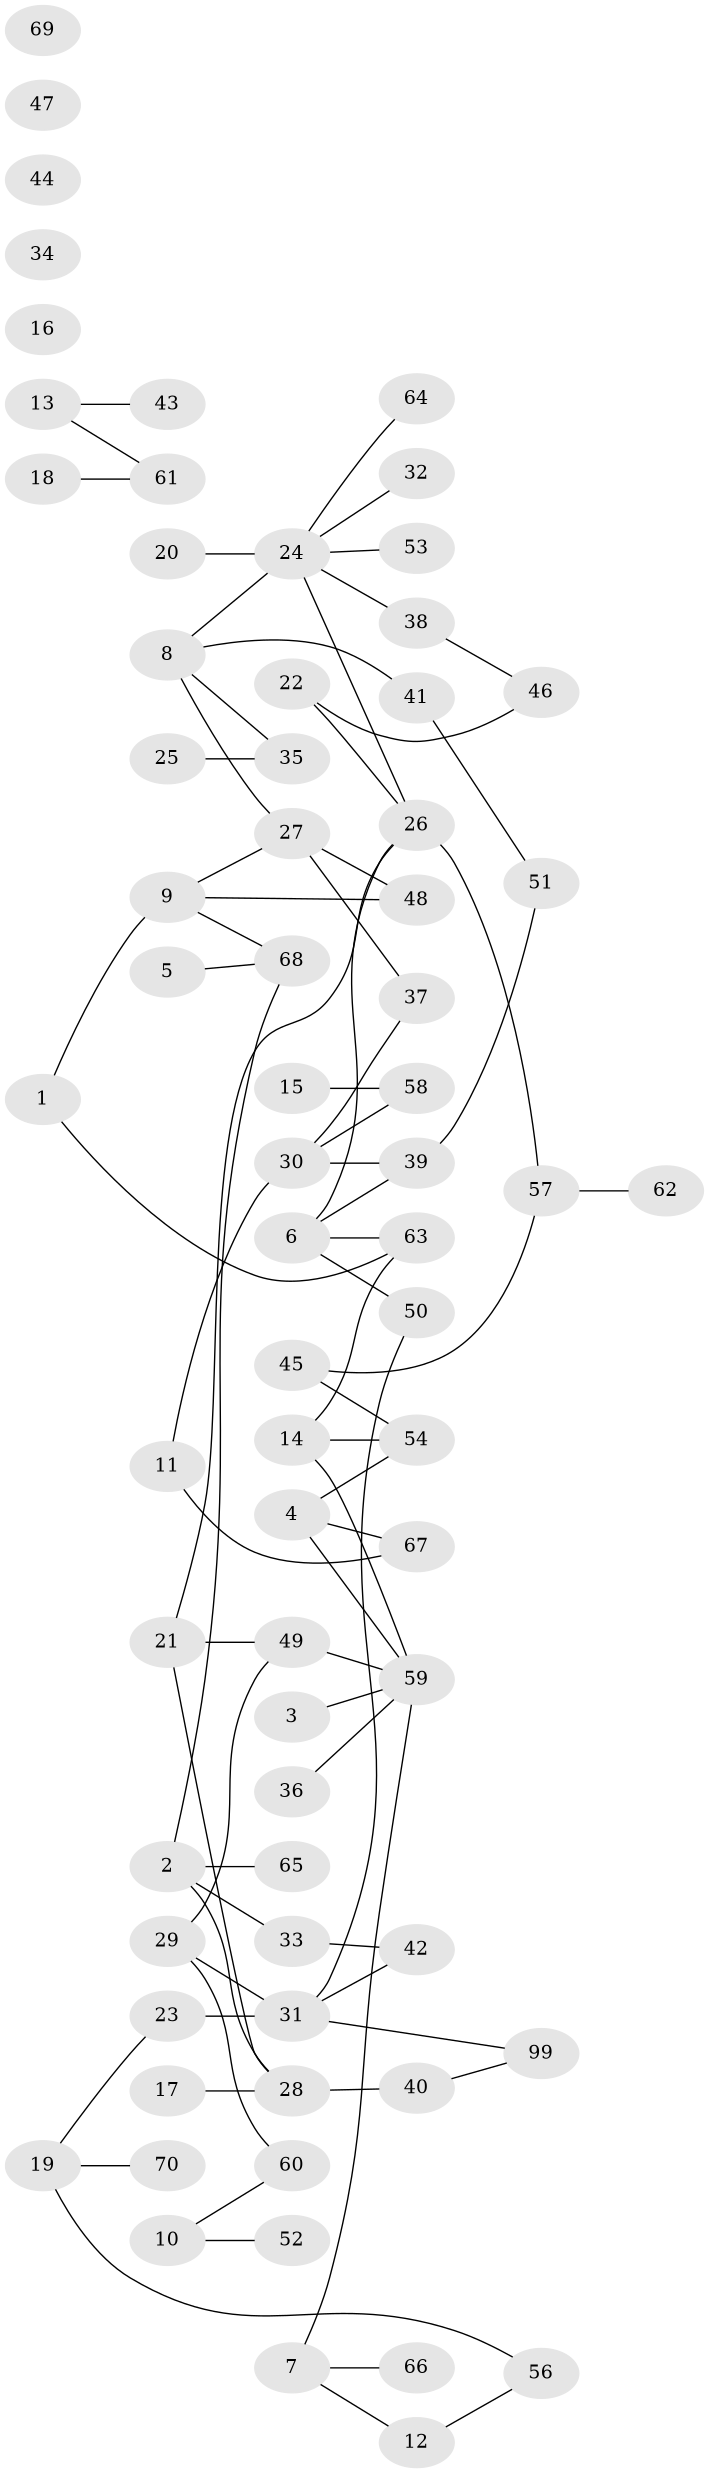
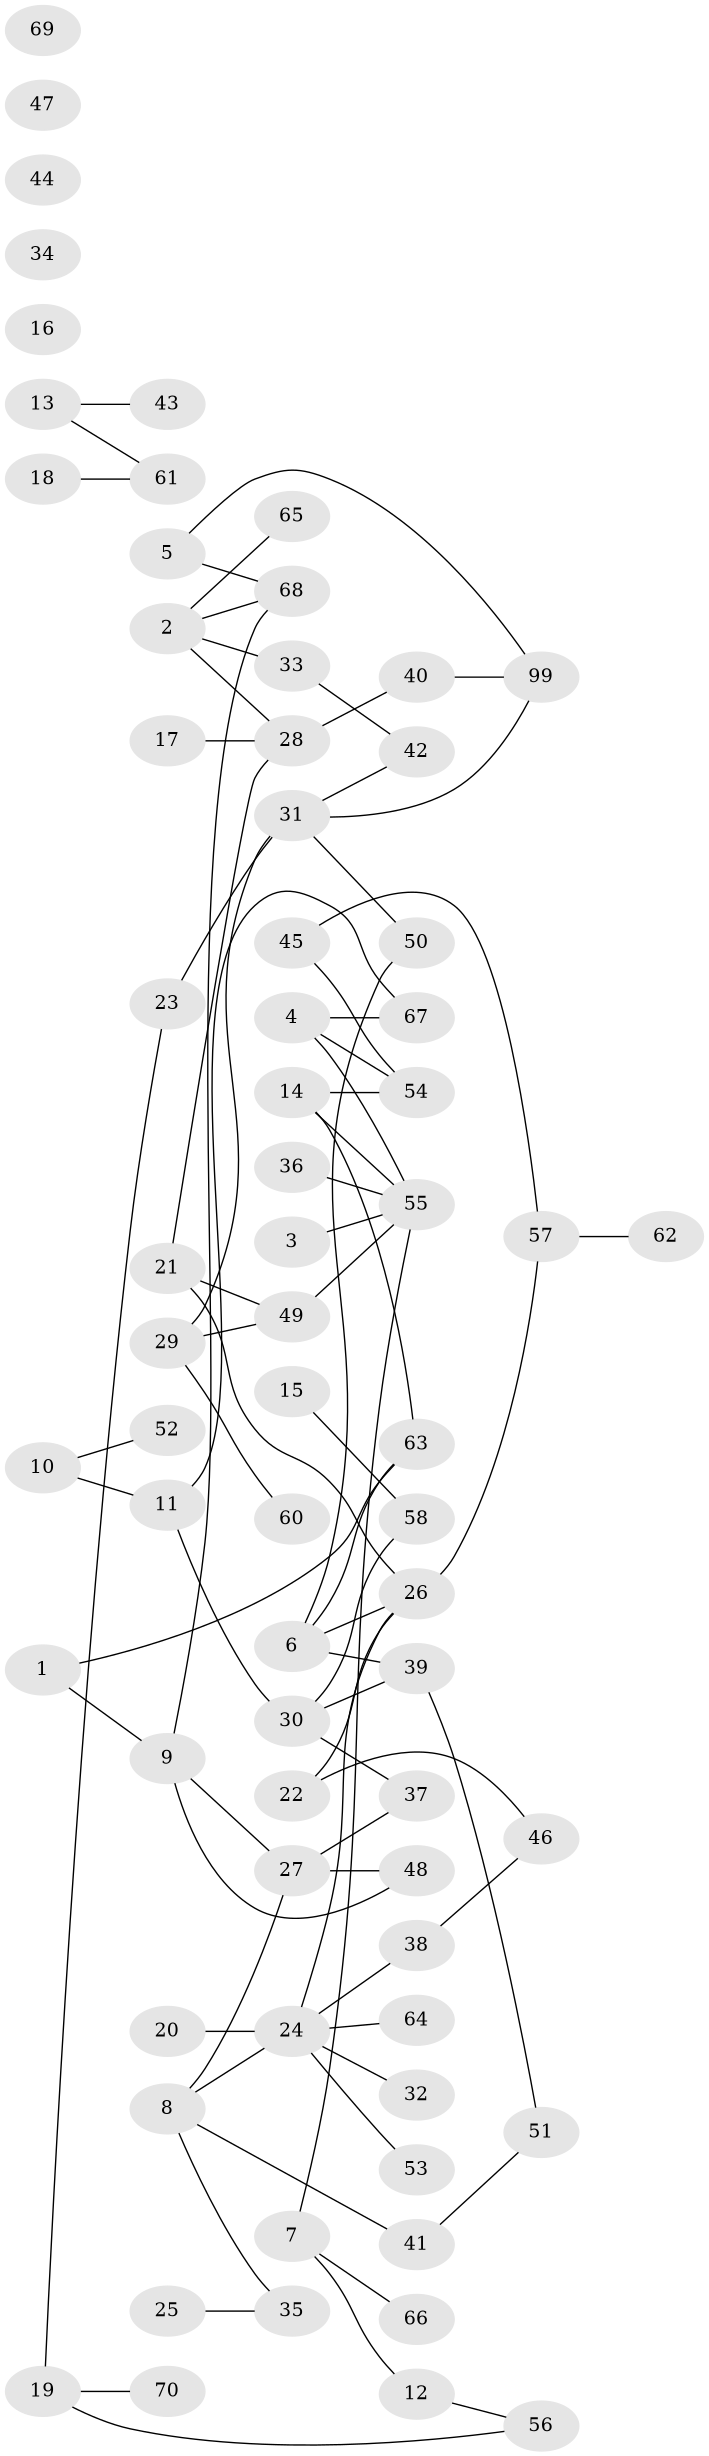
edge "5" -- "99": added
node "59": label "59" -> "55"
edge "60" -- "10": now "11" -- "10"
